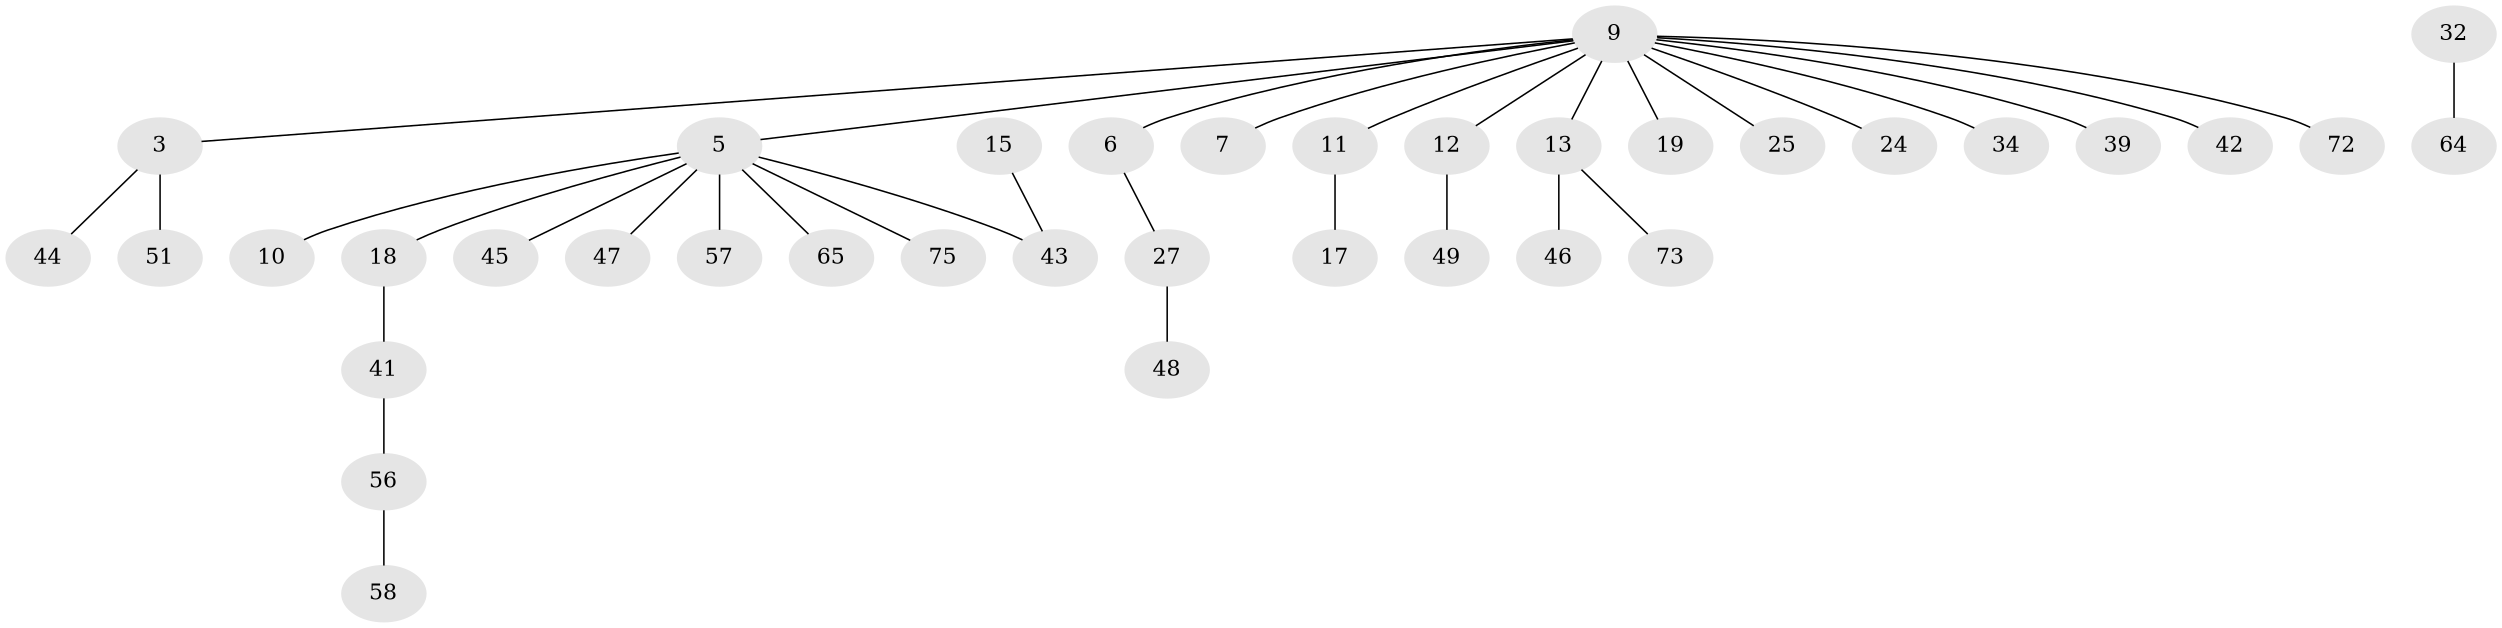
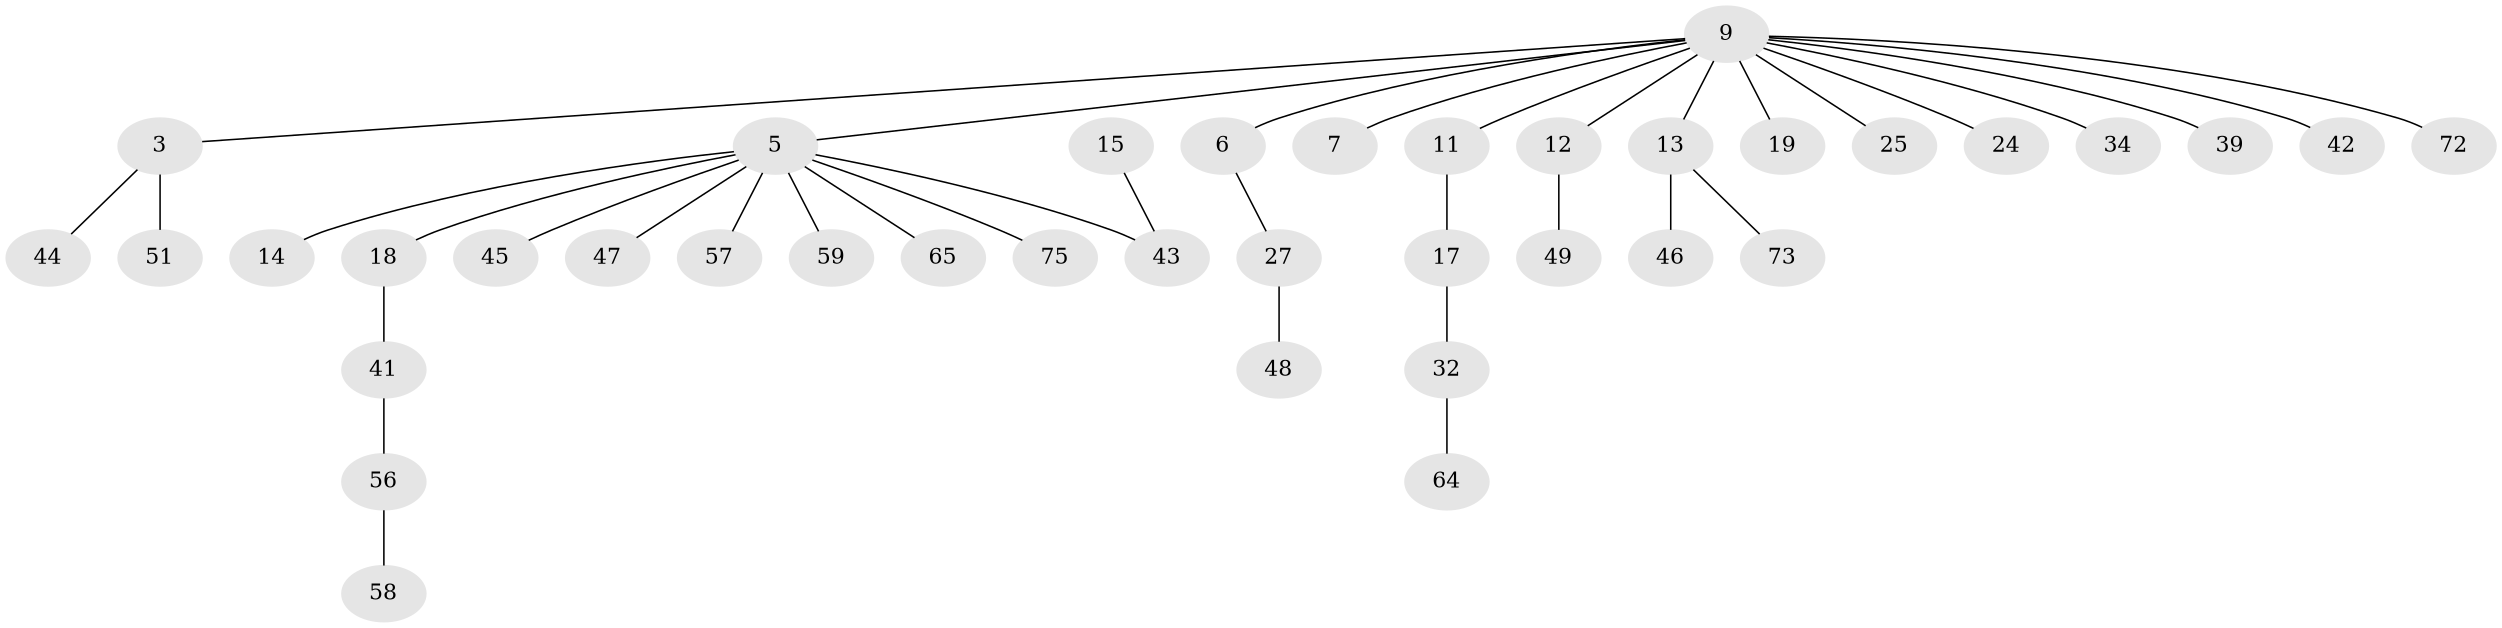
node "10": label "10" -> "14"
node "59": added
edge "17" -- "32": added
